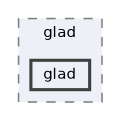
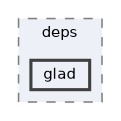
cluster "glad": label "glad" -> "deps"
